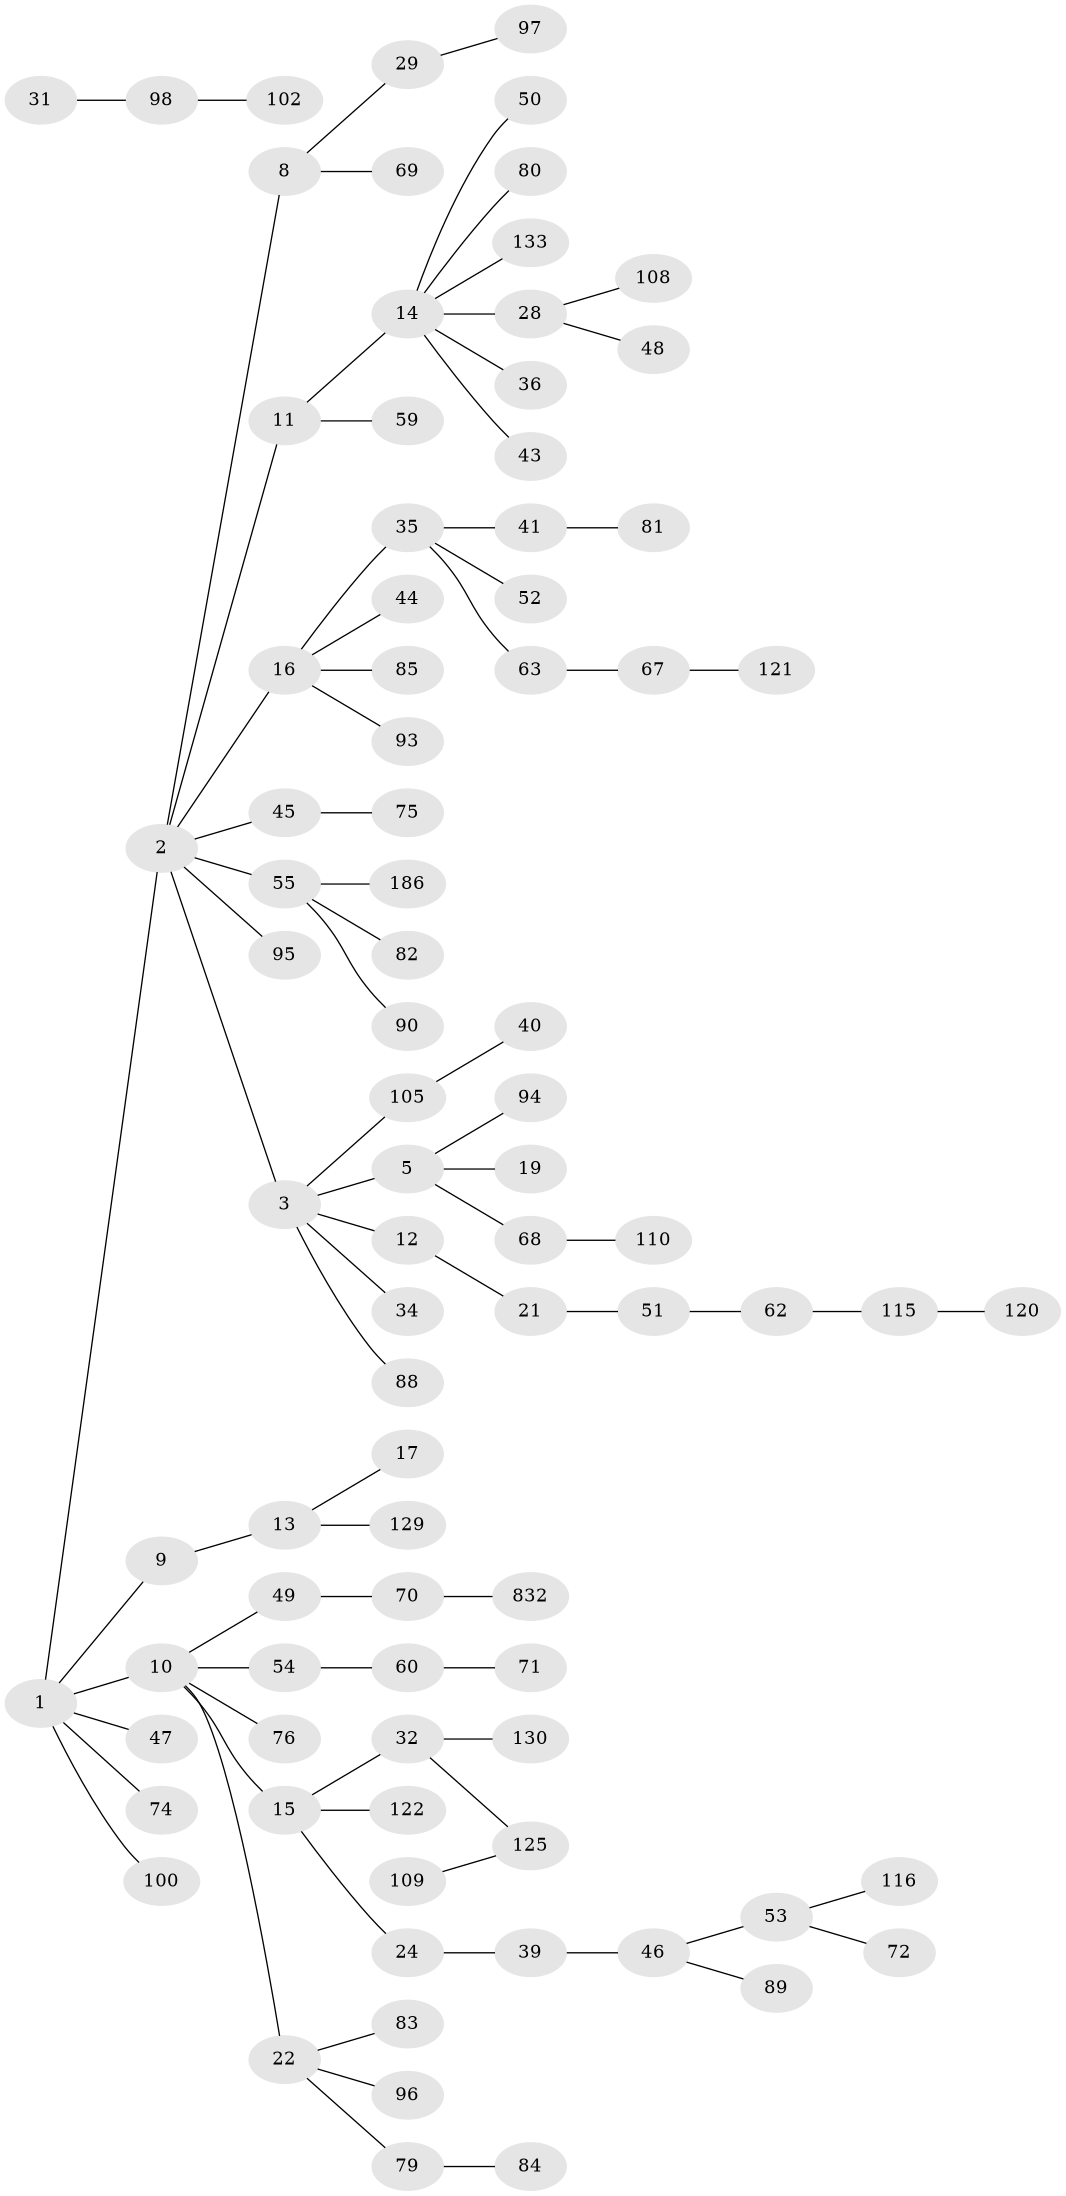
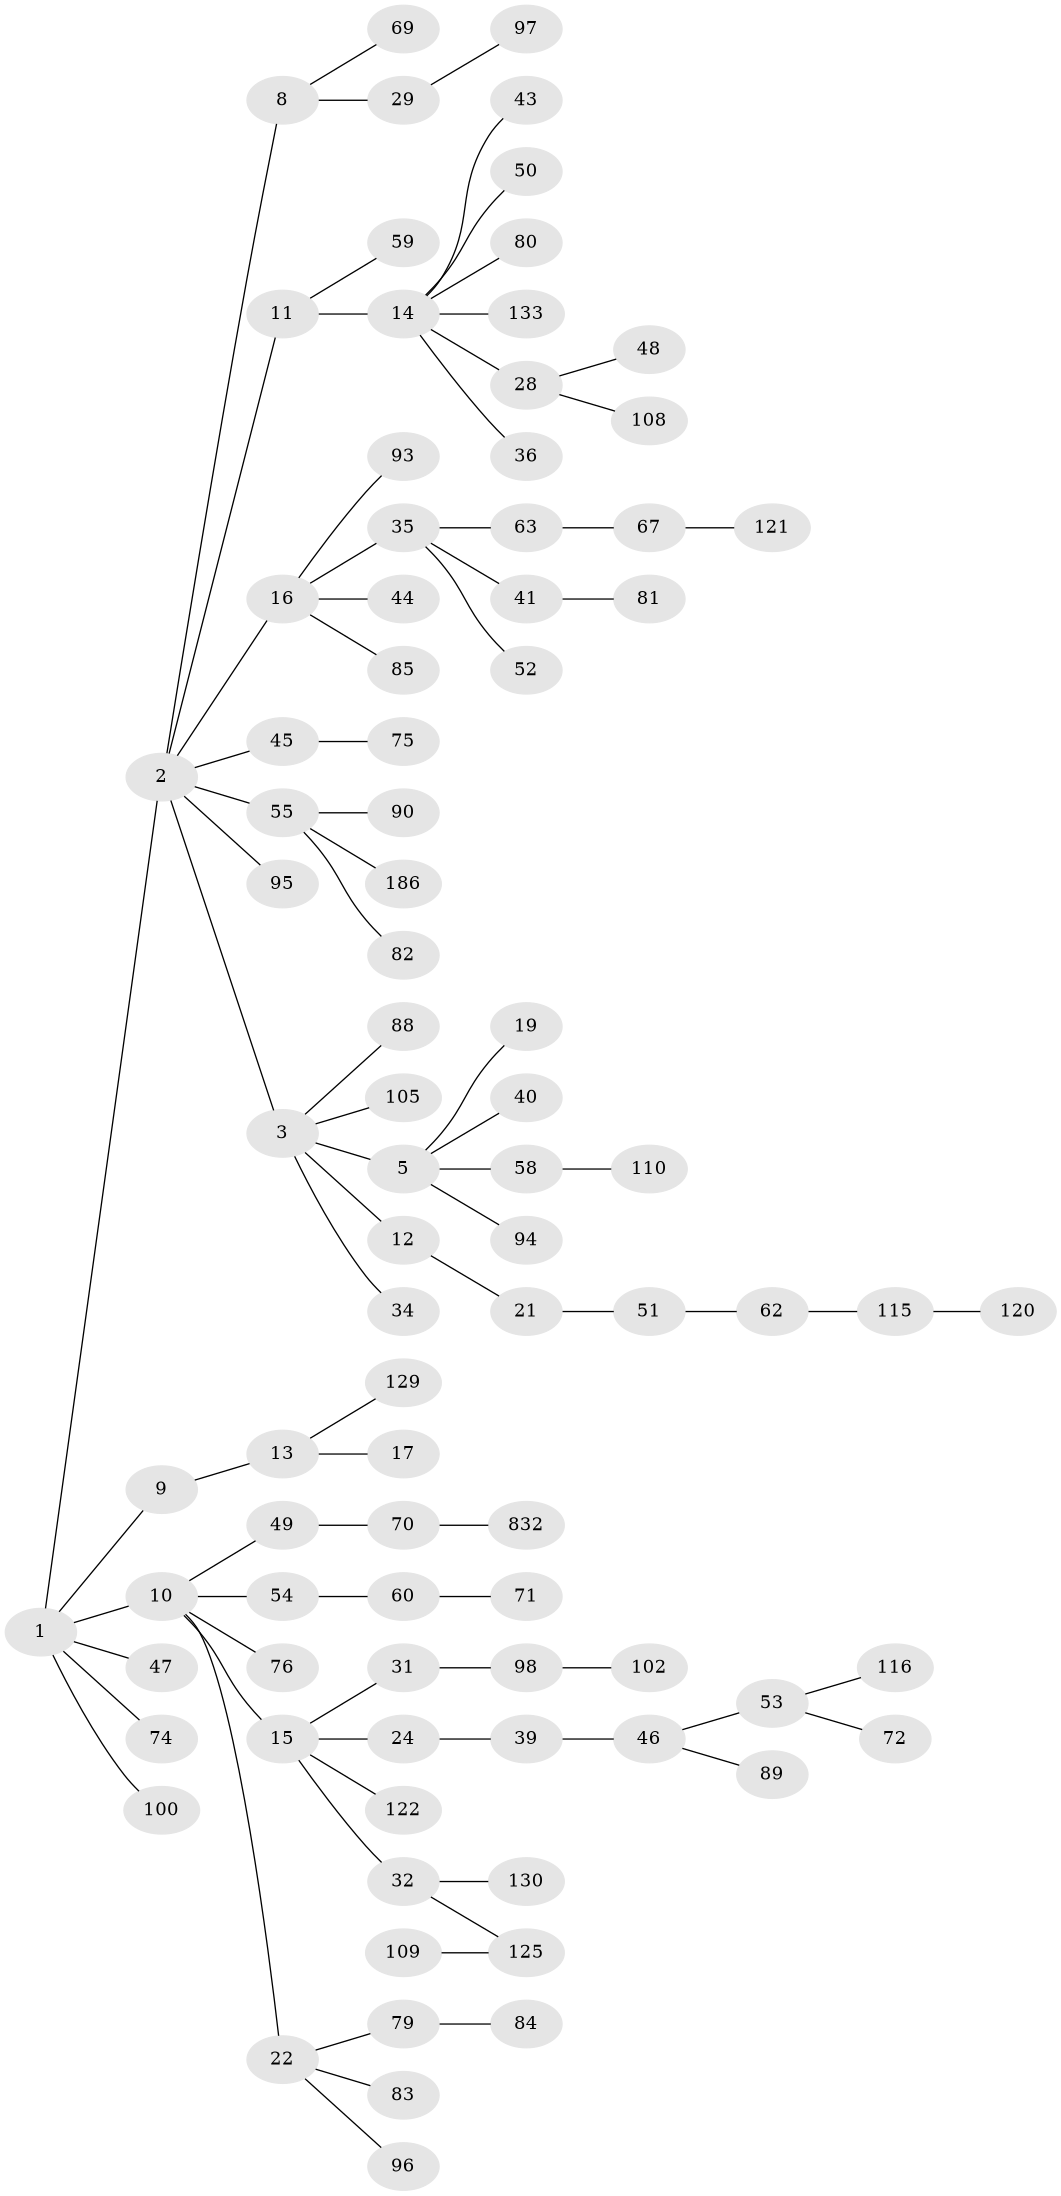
edge "40" -- "105": now "40" -- "5"
node "68": label "68" -> "58"
edge "31" -- "15": added
